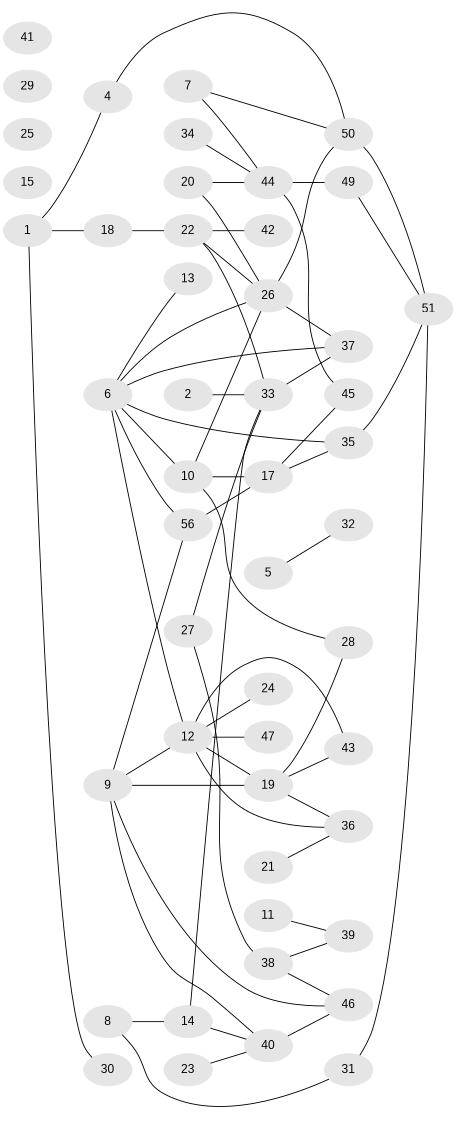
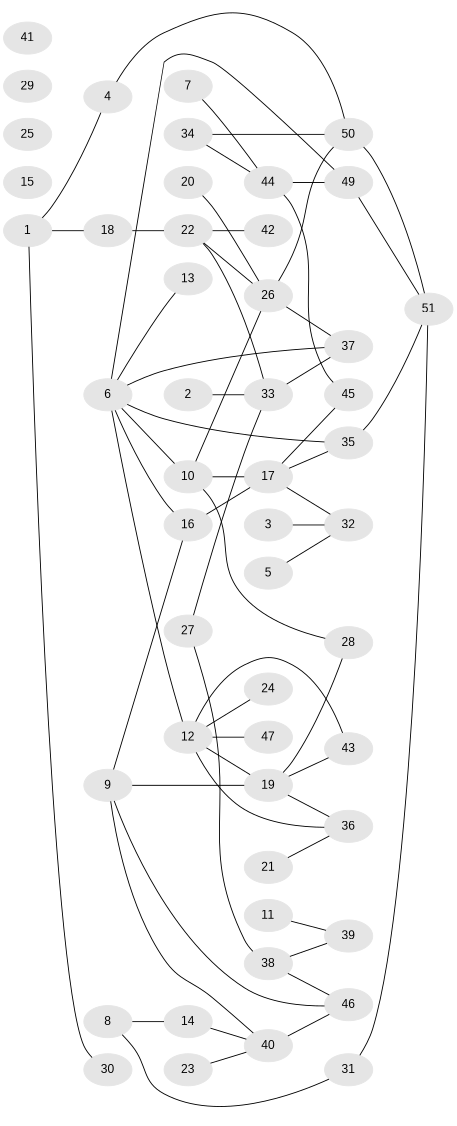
edge "7" -- "50": now "34" -- "50"
edge "20" -- "44": removed
edge "26" -- "6": now "49" -- "6"
edge "17" -- "32": added
node "56": label "56" -> "16"
node "3": added
edge "33" -- "14": removed
edge "12" -- "9": removed
